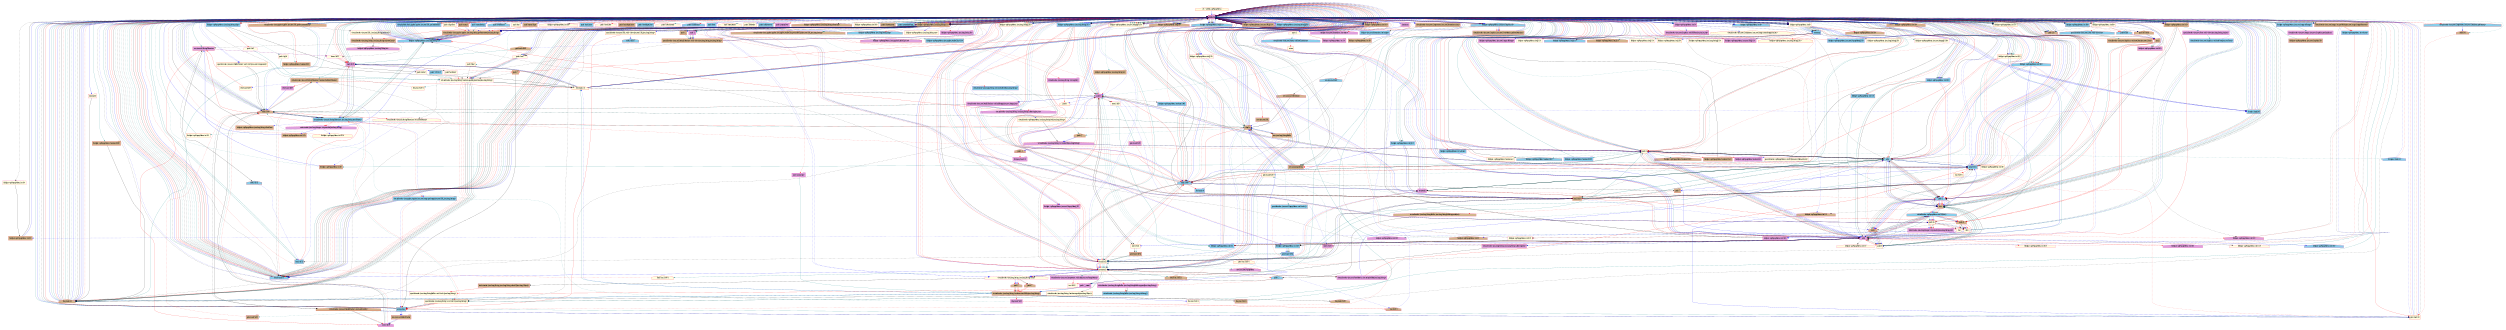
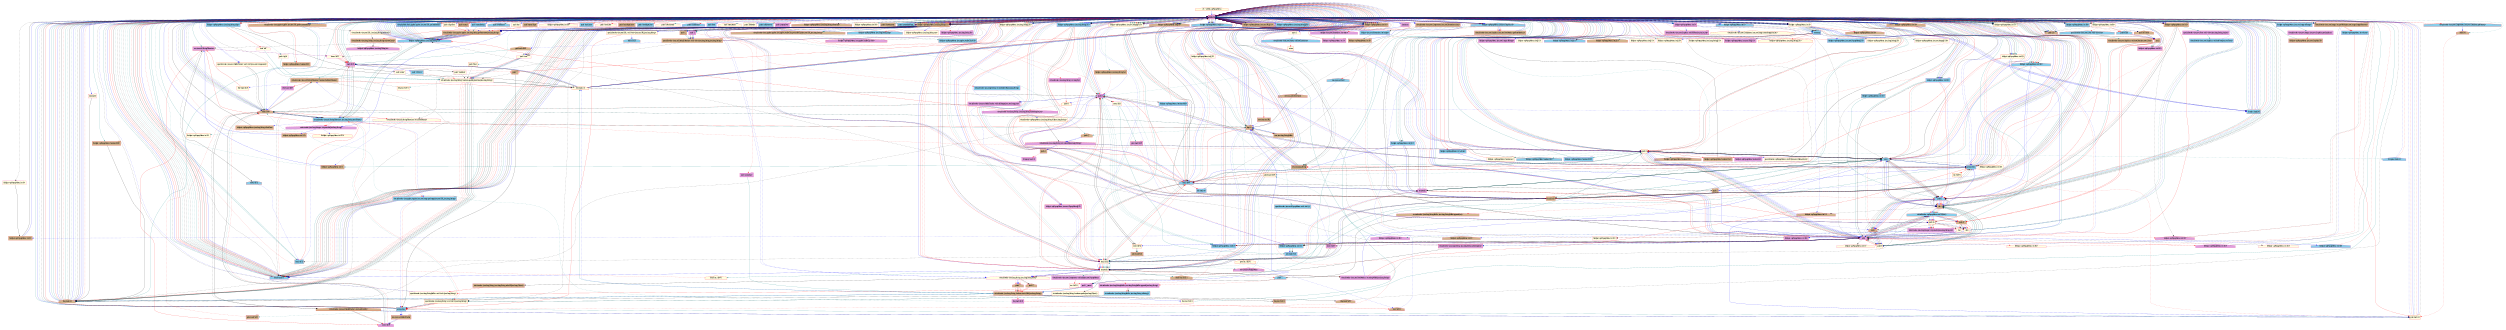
node "push -1": shape house -> box
